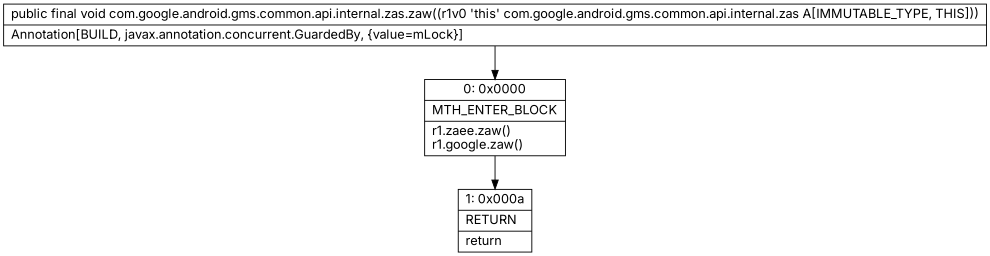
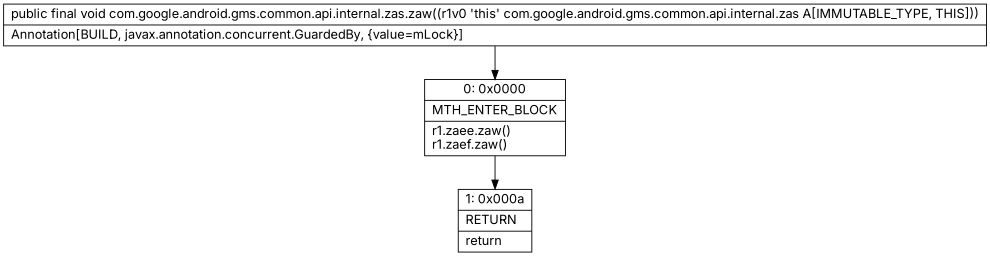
node "0: 0x0000": text "r1.google.zaw()" -> "r1.zaef.zaw()"
